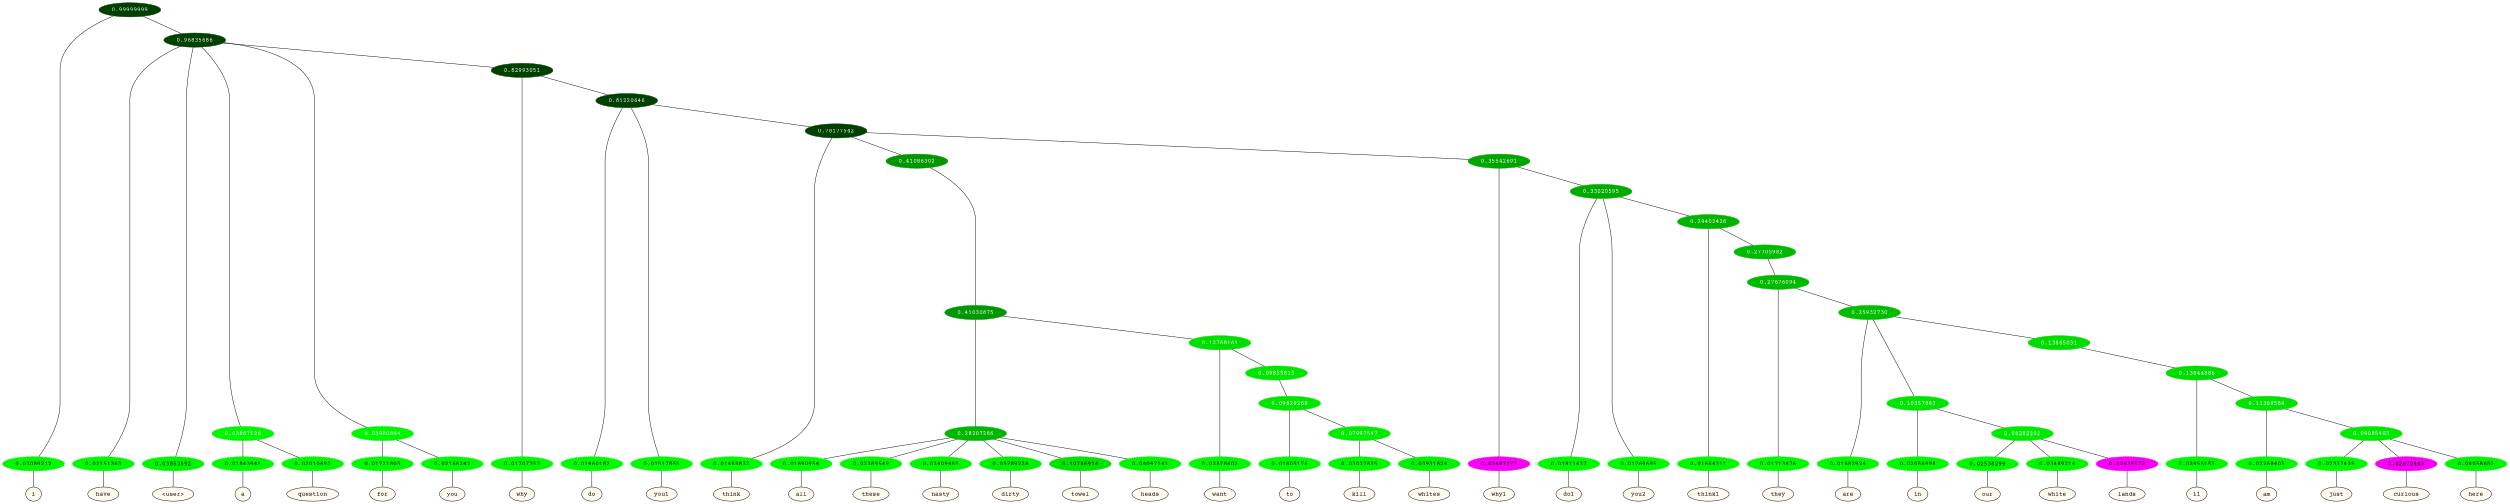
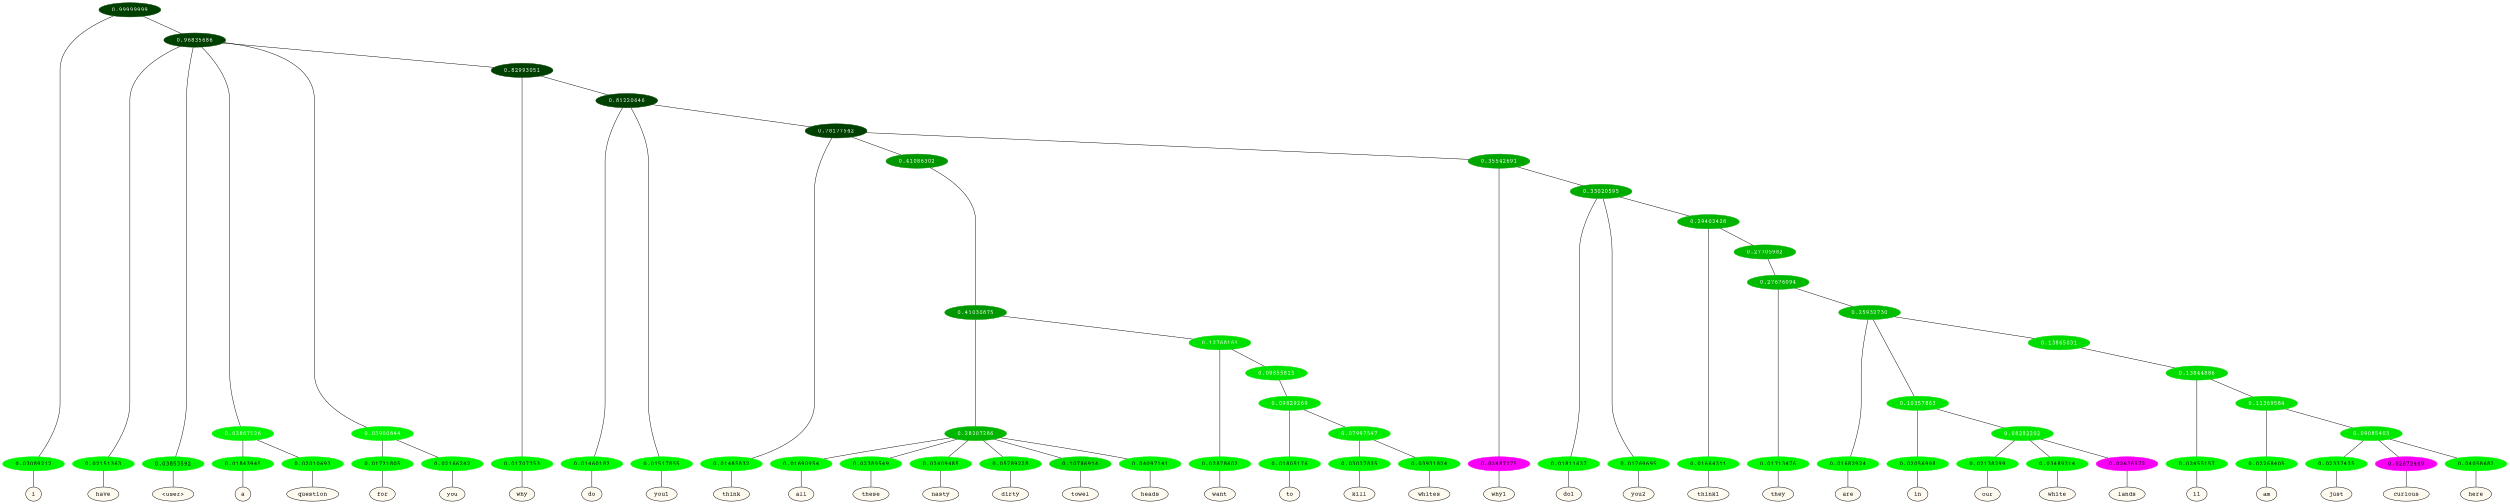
node "0.02538299": label "0.02538299" -> "0.02138299"
